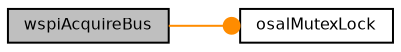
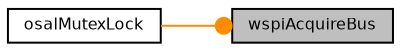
edge "wspiAcquireBus" -> "osalMutexLock": reversed
